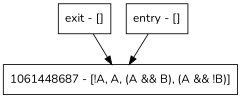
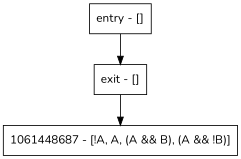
edge "entry - []" -> "1061448687 - [!A, A, (A && B), (A && !B)]": now "entry - []" -> "exit - []"
